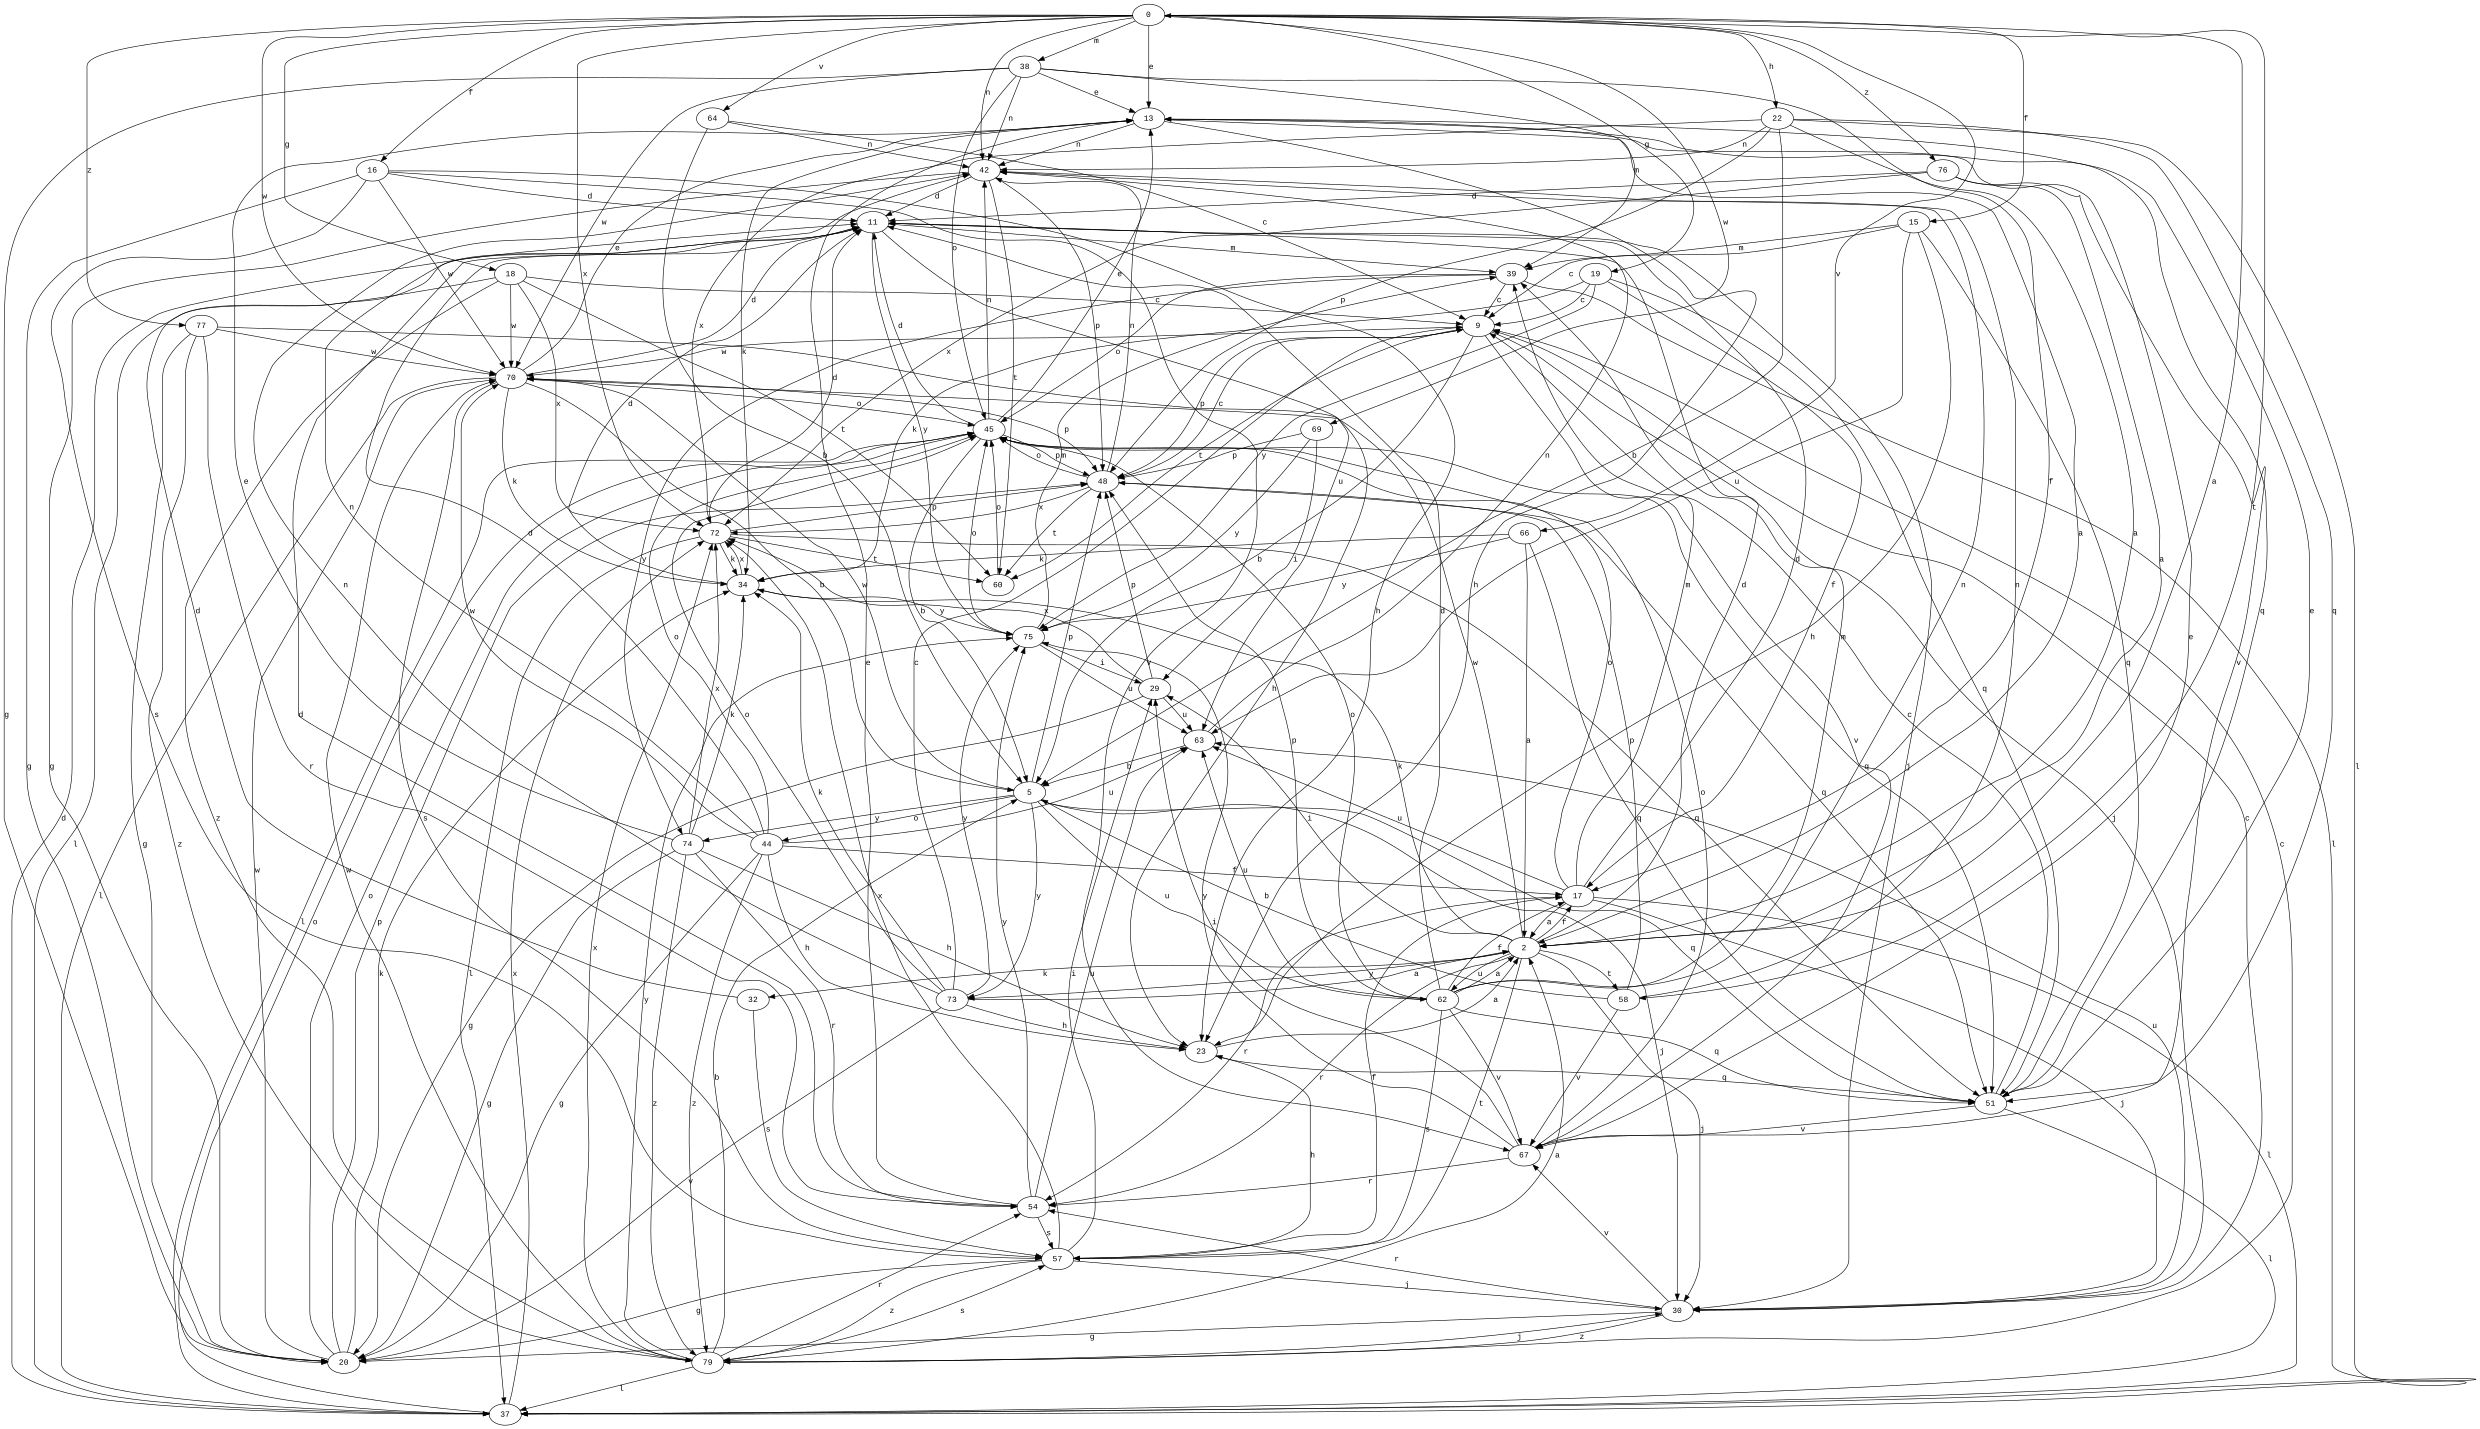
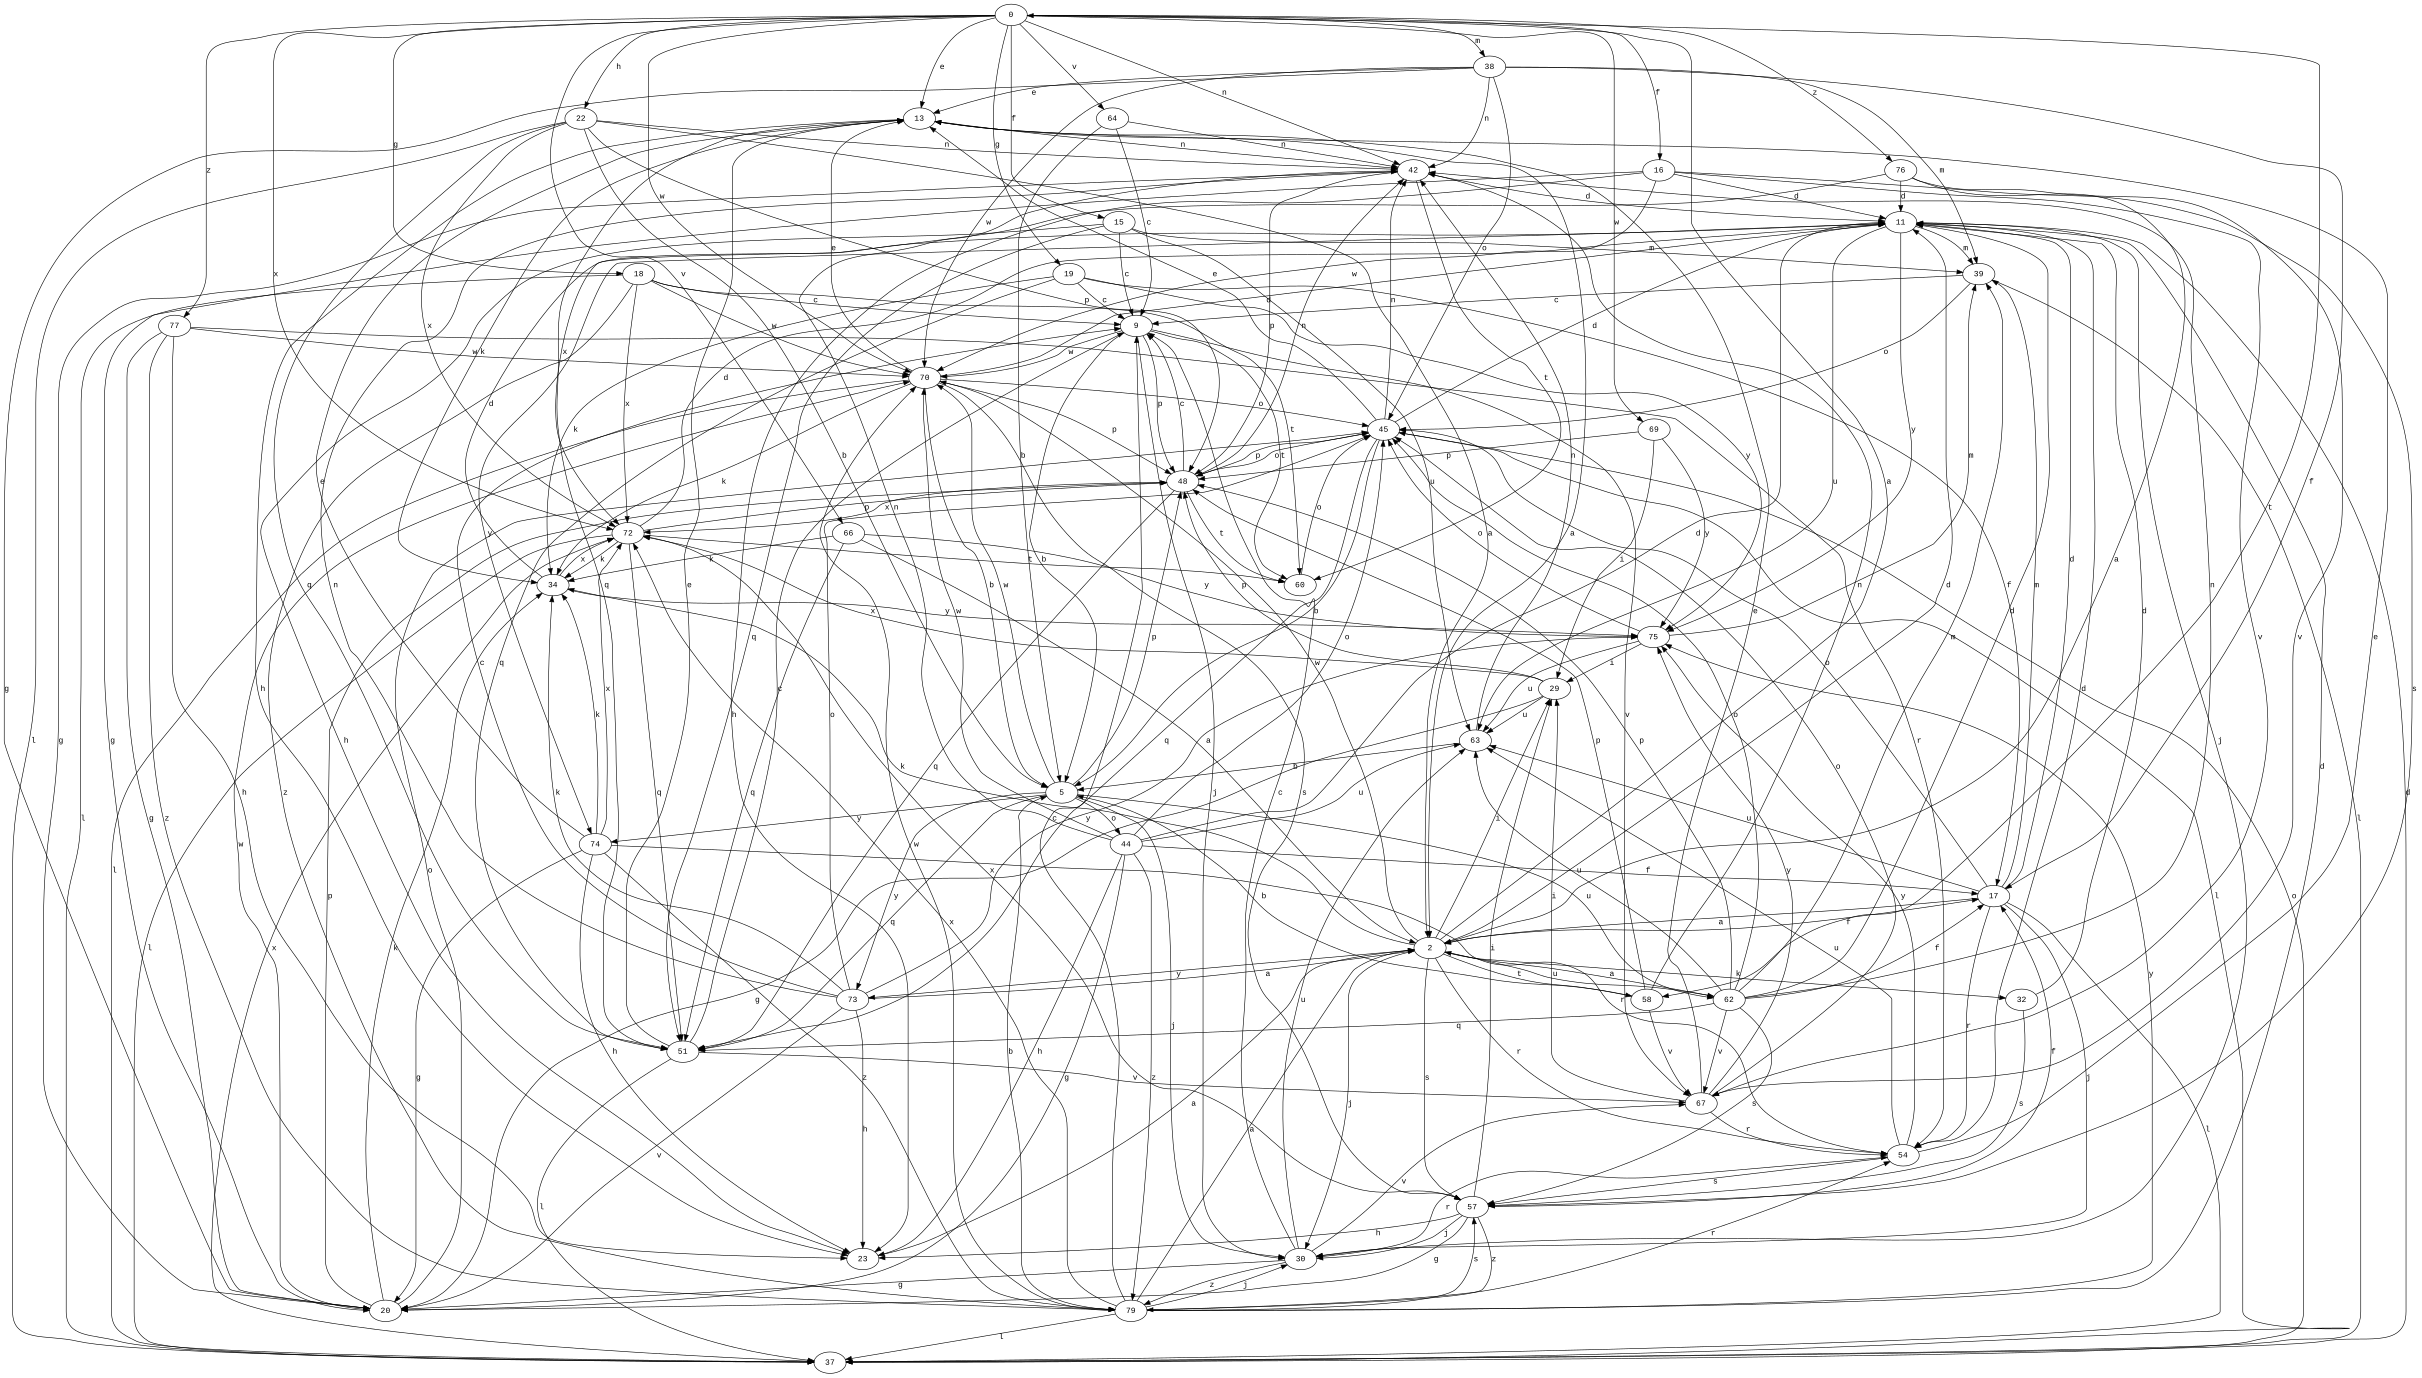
edge "39" -> "74": now "11" -> "74"
edge "23" -> "51": removed, label "q"
edge "2" -> "57": label "t" -> "s"
edge "79" -> "11": added, label "d"
